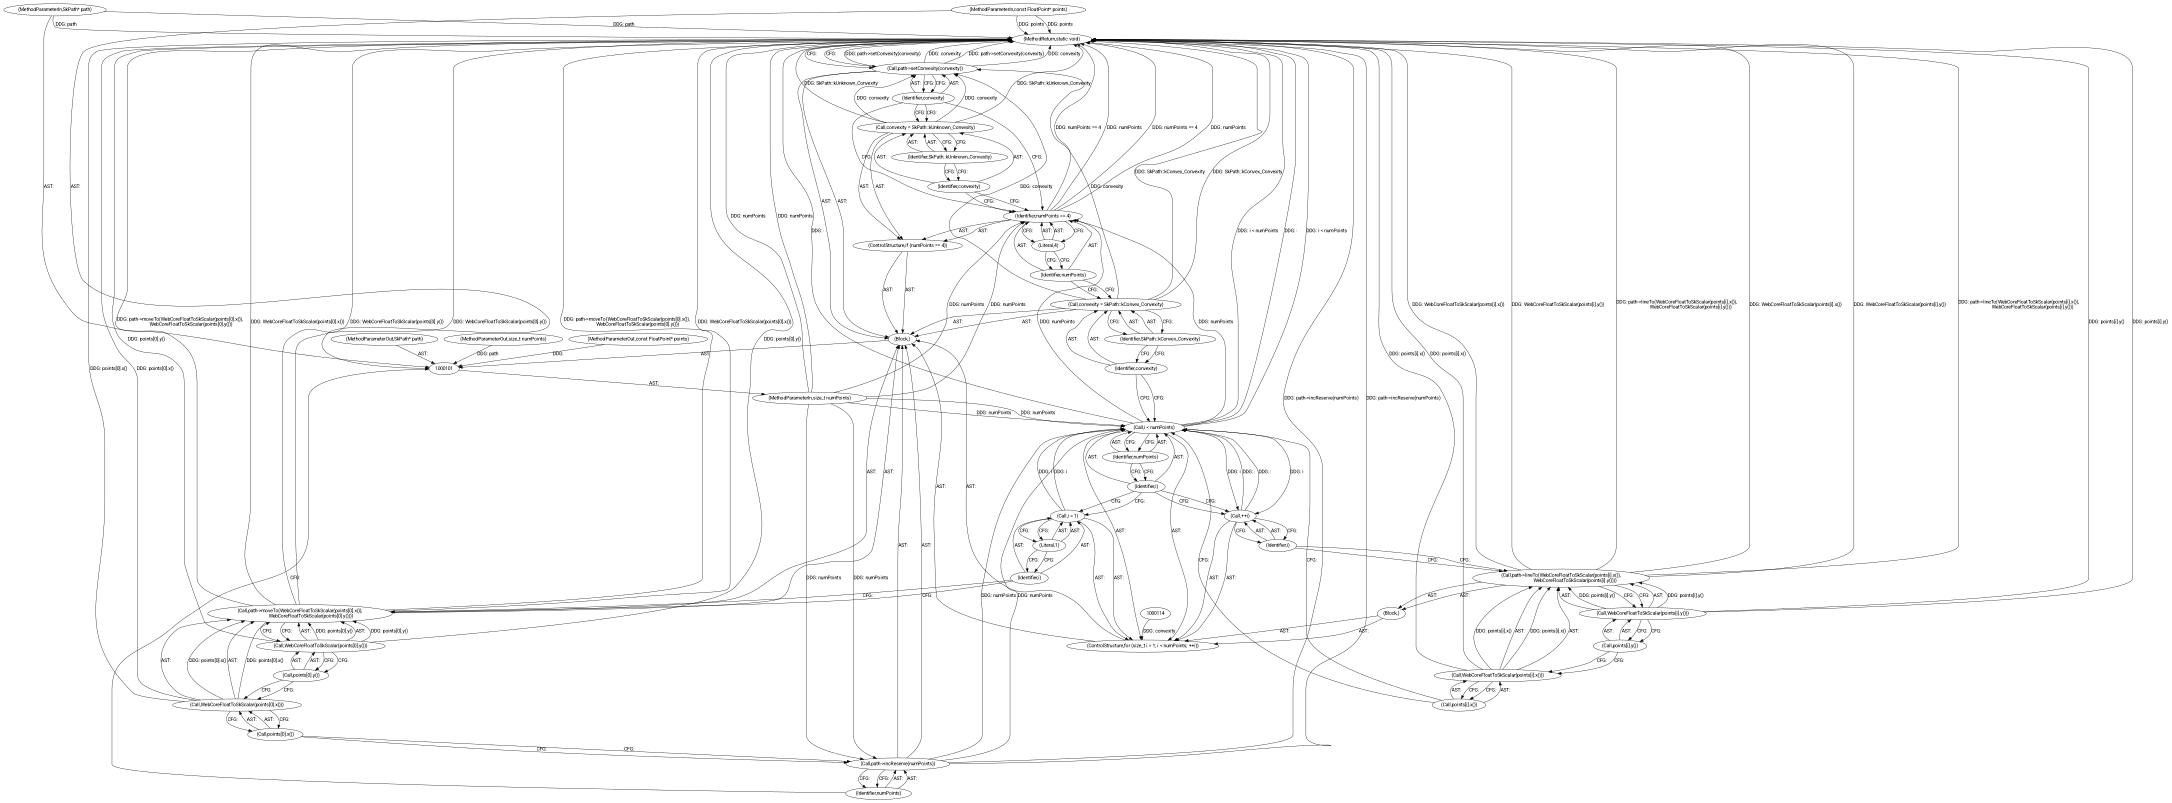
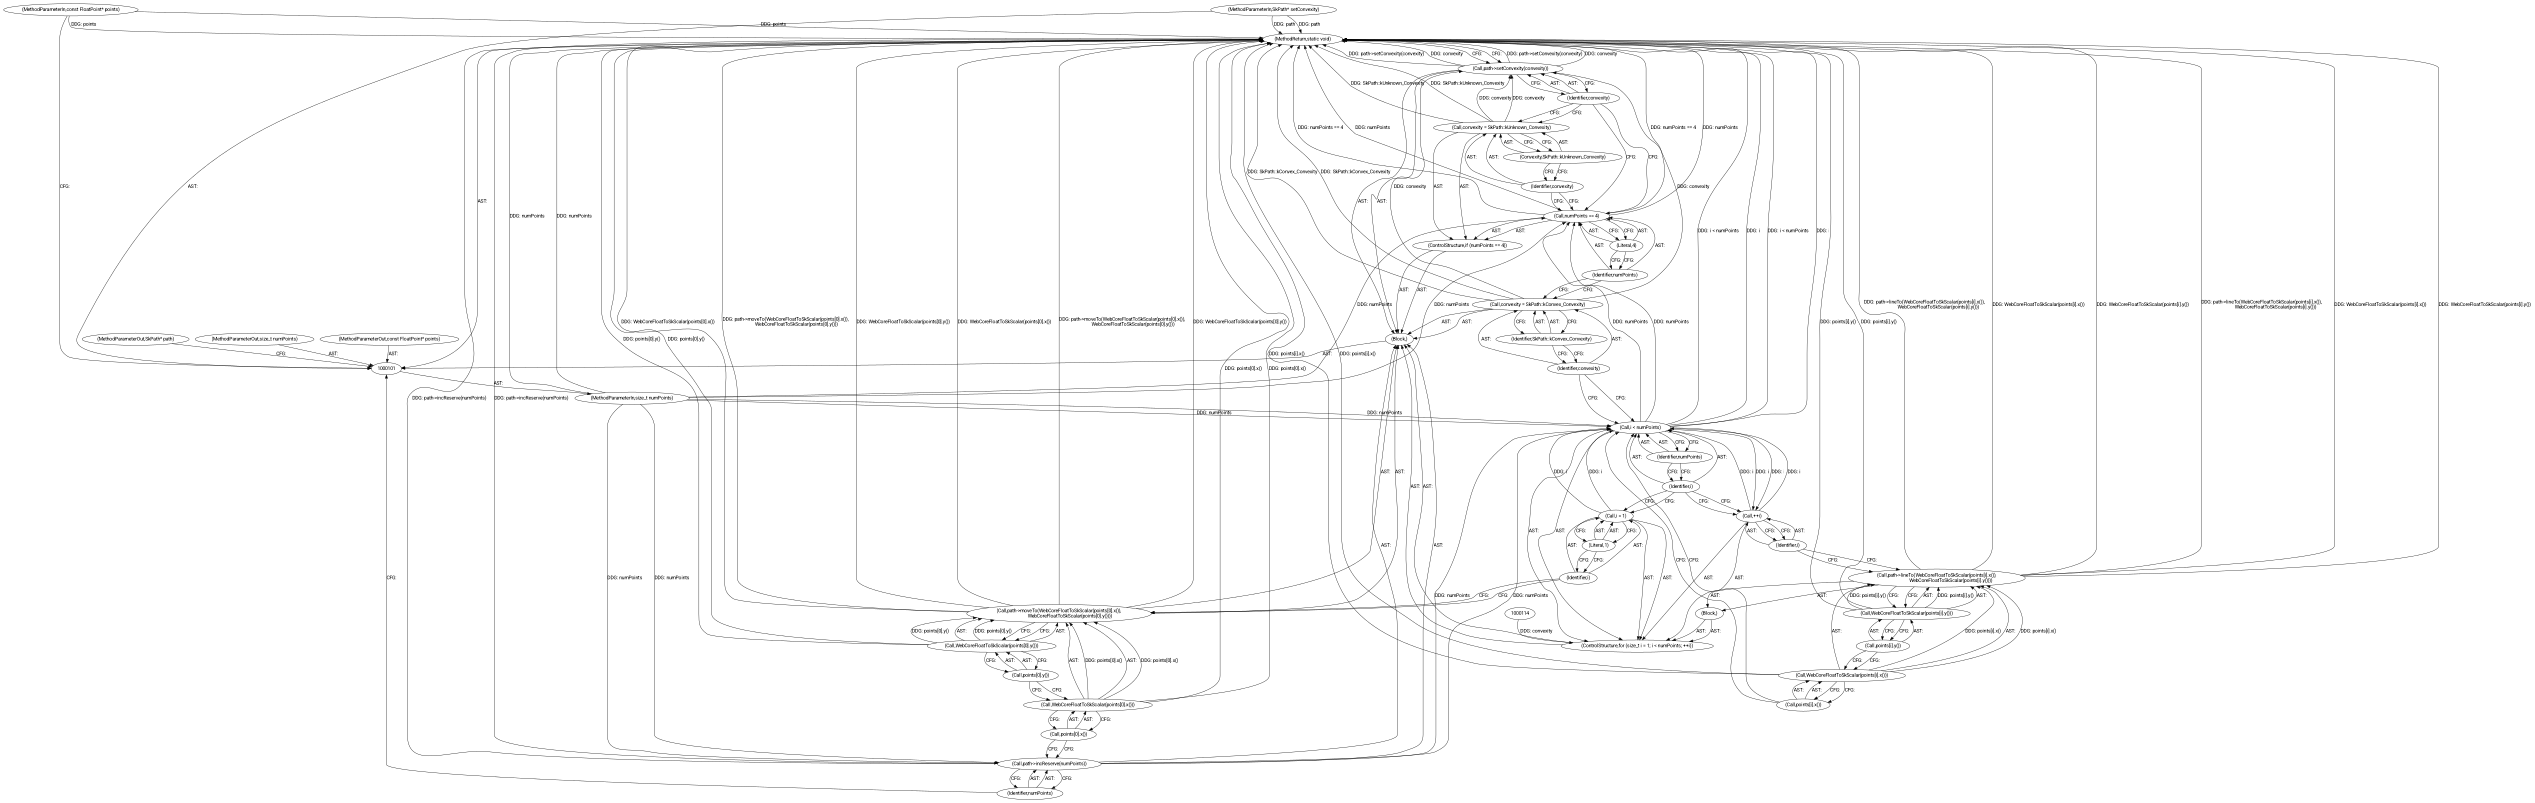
node "(MethodParameterIn,SkPath* path)": label "(MethodParameterIn,SkPath* path)" -> "(MethodParameterIn,SkPath* setConvexity)"
edge "(MethodReturn,static void)" -> "1000101": added, label "AST:"
node "(Identifier,SkPath::kUnknown_Convexity)": label "(Identifier,SkPath::kUnknown_Convexity)" -> "(Convexity,SkPath::kUnknown_Convexity)"
edge "(MethodParameterIn,const FloatPoint* points)" -> "1000101": label "AST: " -> "CFG: "
node "(Identifier,numPoints == 4)": label "(Identifier,numPoints == 4)" -> "(Call,numPoints == 4)"
edge "(MethodParameterOut,SkPath* path)" -> "1000101": label "AST: " -> "CFG: "
edge "(MethodParameterOut,size_t numPoints)" -> "1000101": label "DDG: path" -> "AST: "
edge "(MethodParameterOut,const FloatPoint* points)" -> "1000101": label "DDG: " -> "AST: "
